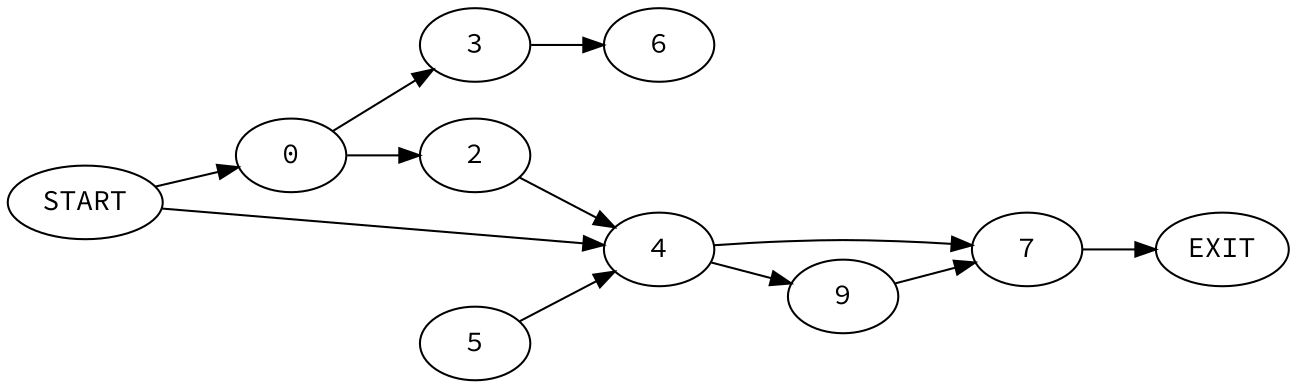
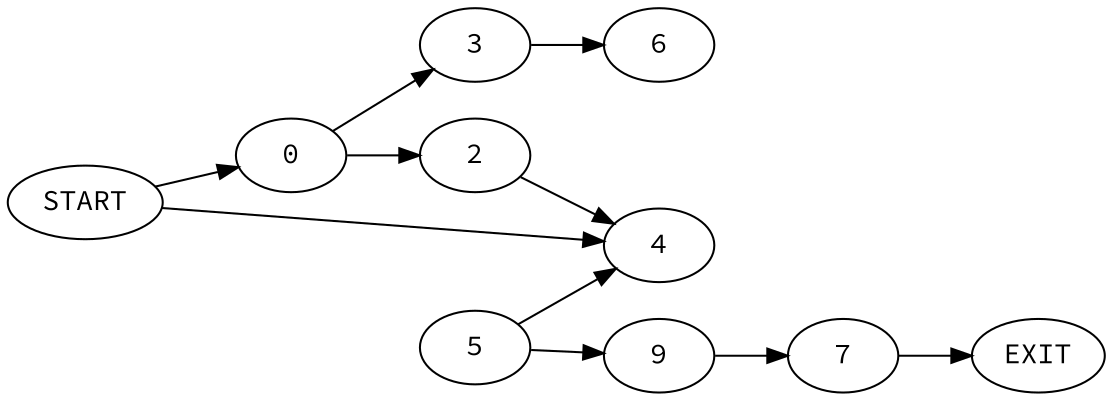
edge "4" -> "7": removed
edge "4" -> "9": now "5" -> "9"
